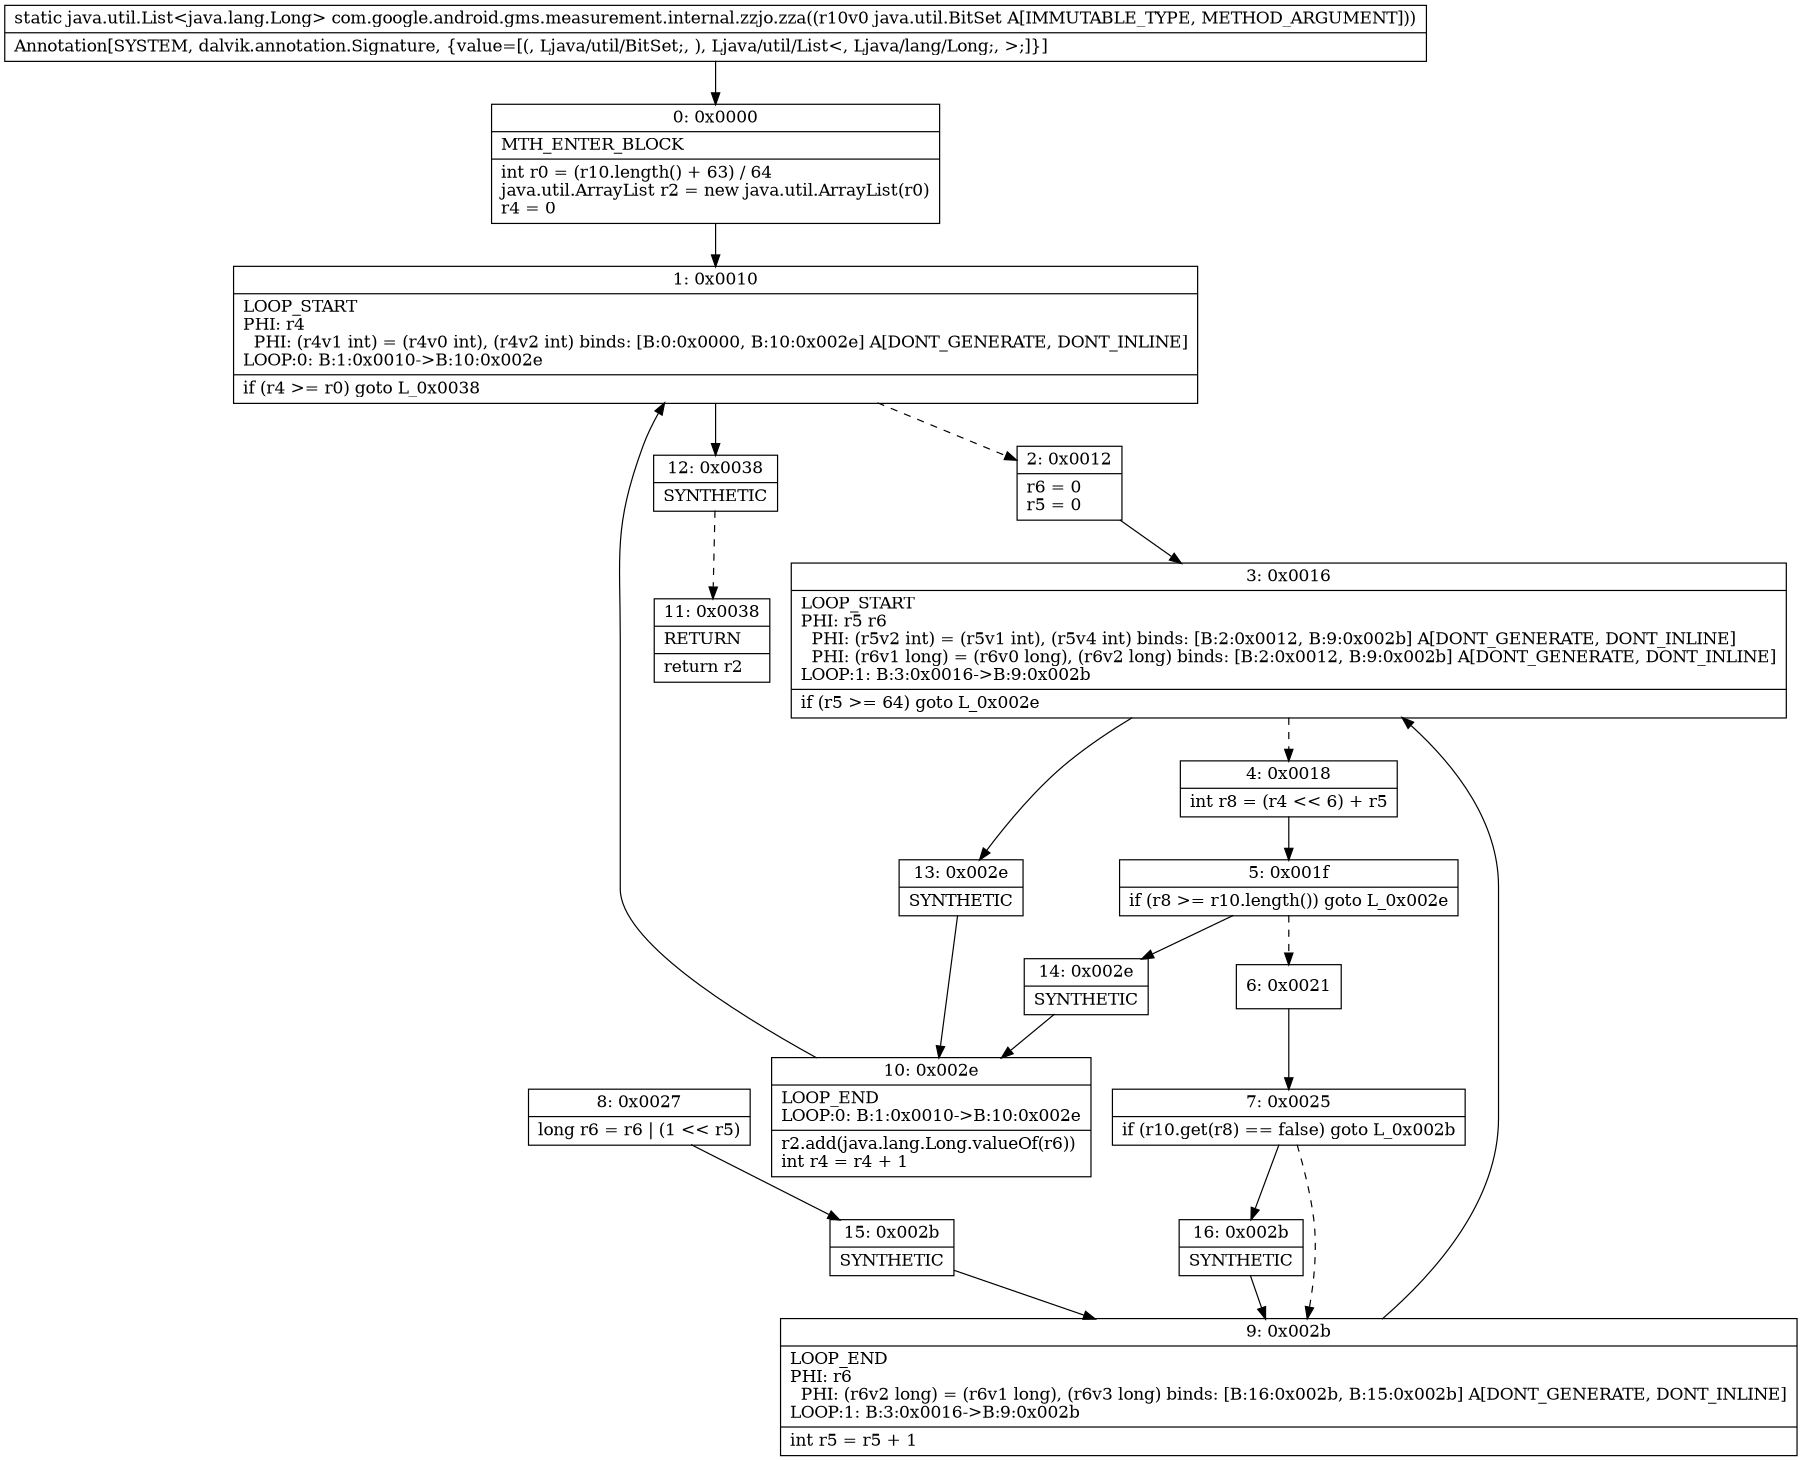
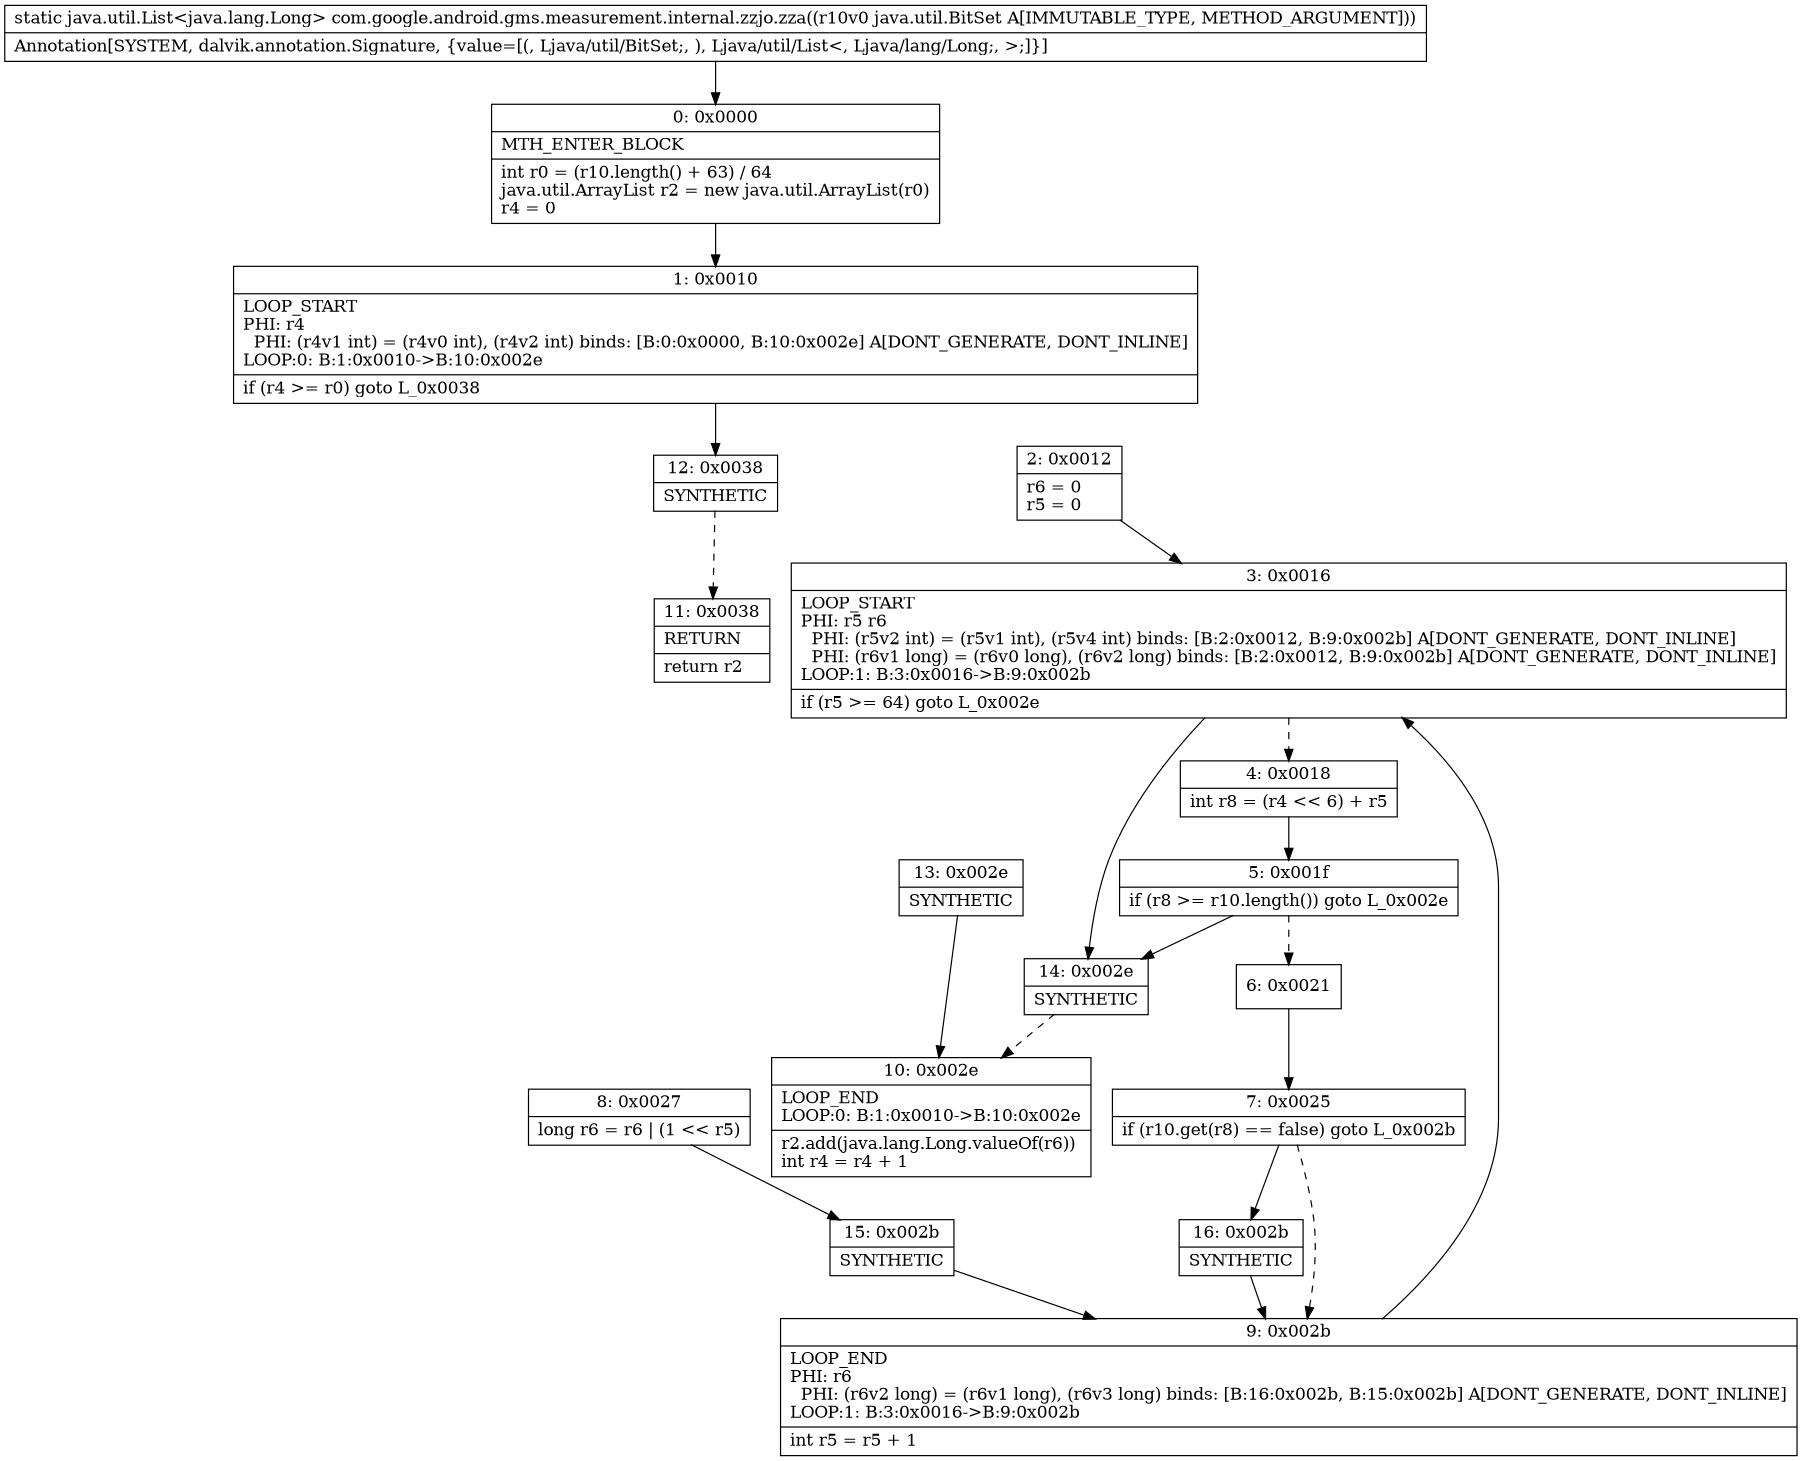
edge "1: 0x0010" -> "2: 0x0012": removed
edge "3: 0x0016" -> "13: 0x002e": now "3: 0x0016" -> "14: 0x002e"
edge "10: 0x002e" -> "1: 0x0010": removed
edge "14: 0x002e" -> "10: 0x002e": style solid -> dashed
